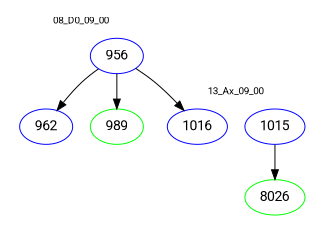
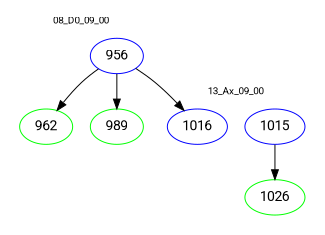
node "962": color blue -> green
node "8026": label "8026" -> "1026"
